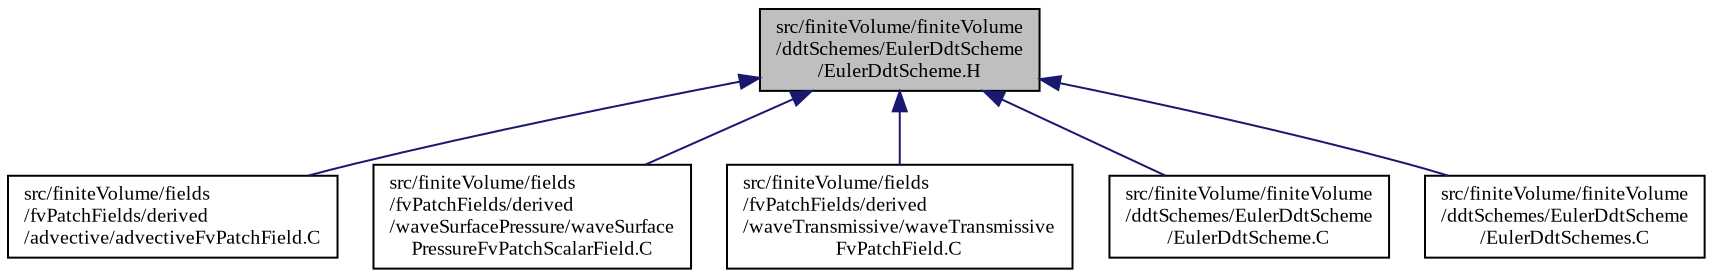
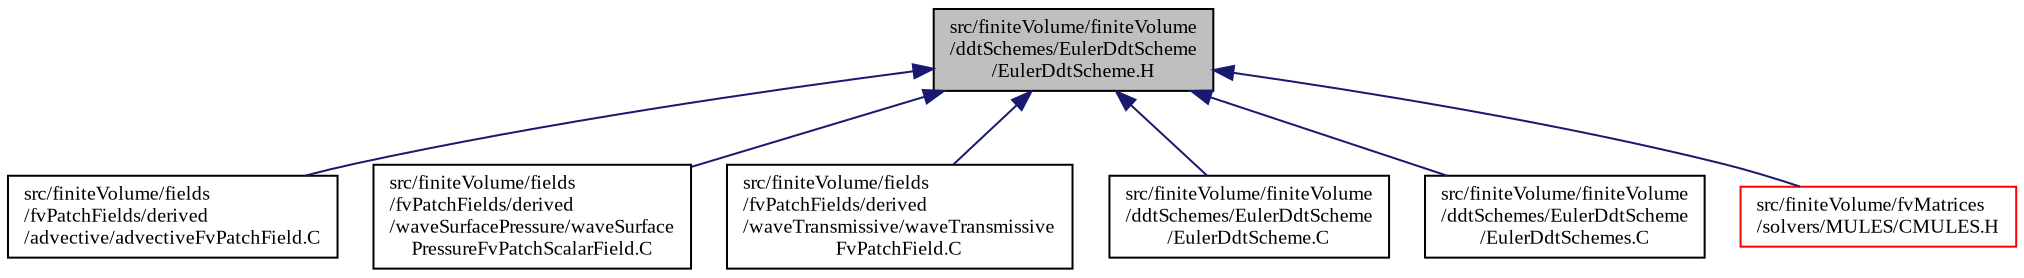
node "src/finiteVolume/fvMatrices /solvers/MULES/CMULES.H": added
